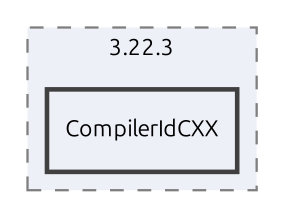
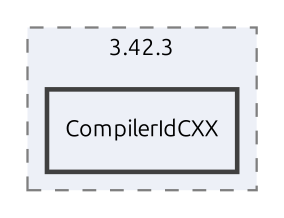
cluster "3.22.3": label "3.22.3" -> "3.42.3"
